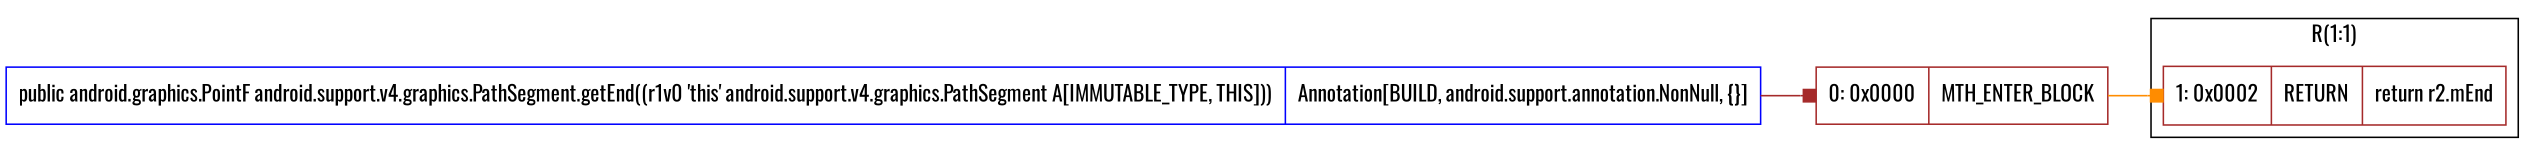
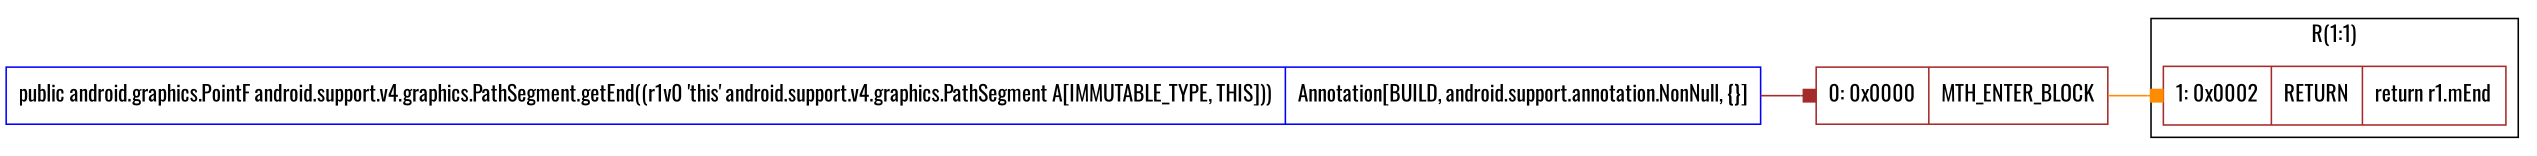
node "1: 0x0002": text "return r2.mEnd" -> "return r1.mEnd"
